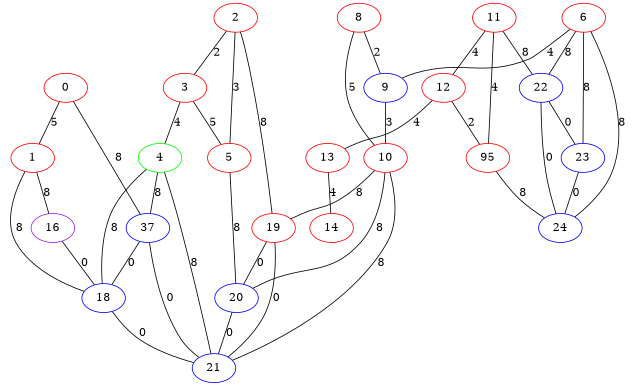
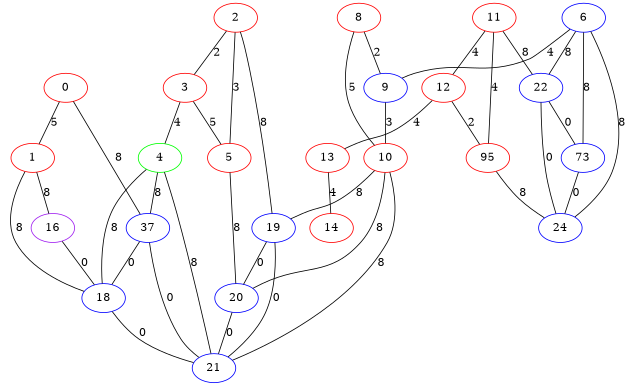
node "6": color red -> blue
node "23": label "23" -> "73"
node "19": color red -> blue
